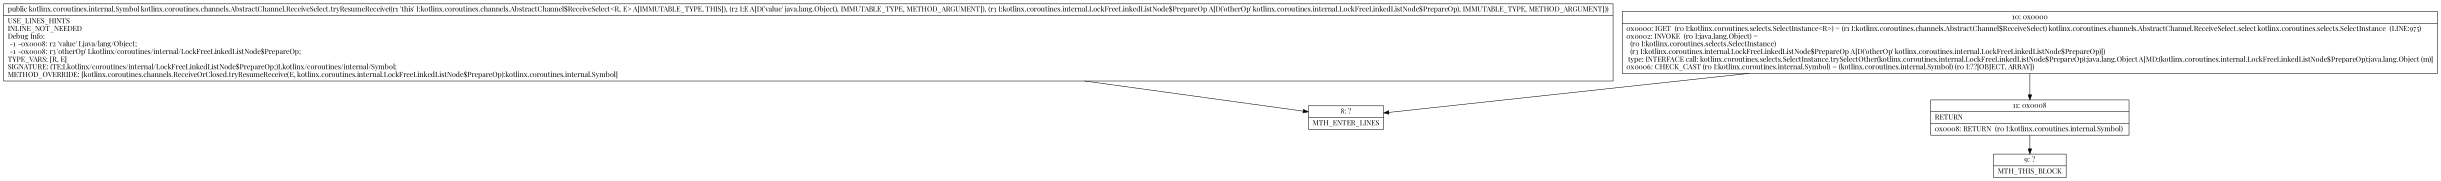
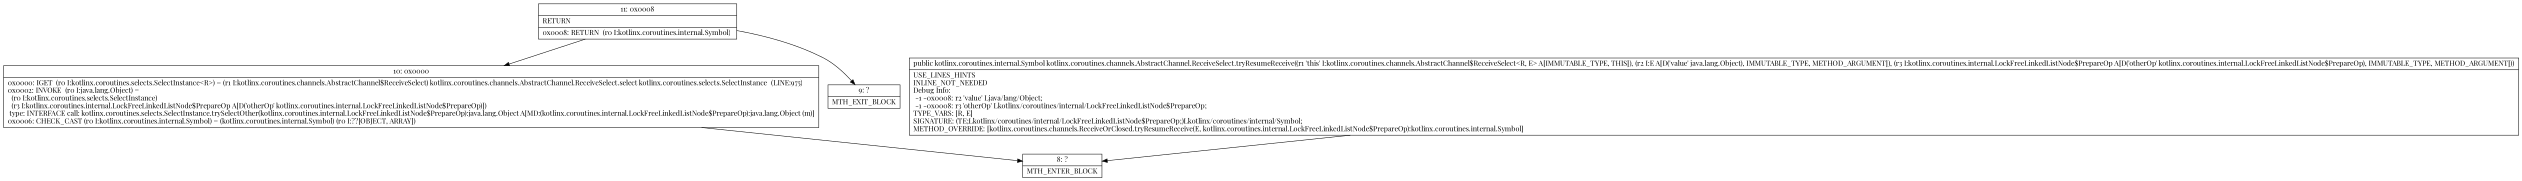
edge "10: 0x0000" -> "11: 0x0008": reversed
node "8: ?": text "MTH_ENTER_LINES" -> "MTH_ENTER_BLOCK"
node "9: ?": text "MTH_THIS_BLOCK" -> "MTH_EXIT_BLOCK"
